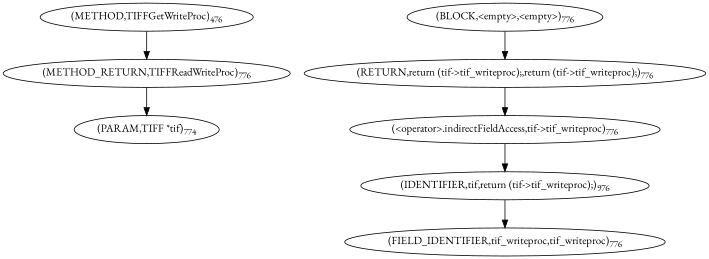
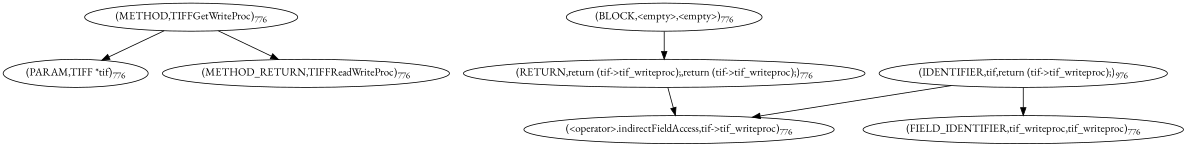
node "(METHOD,TIFFGetWriteProc)": text "476" -> "776"
edge "(METHOD_RETURN,TIFFReadWriteProc)" -> "(PARAM,TIFF *tif)": now "(METHOD,TIFFGetWriteProc)" -> "(PARAM,TIFF *tif)"
node "(PARAM,TIFF *tif)": text "774" -> "776"
edge "(<operator>.indirectFieldAccess,tif->tif_writeproc)" -> "(IDENTIFIER,tif,return (tif->tif_writeproc);)": reversed
